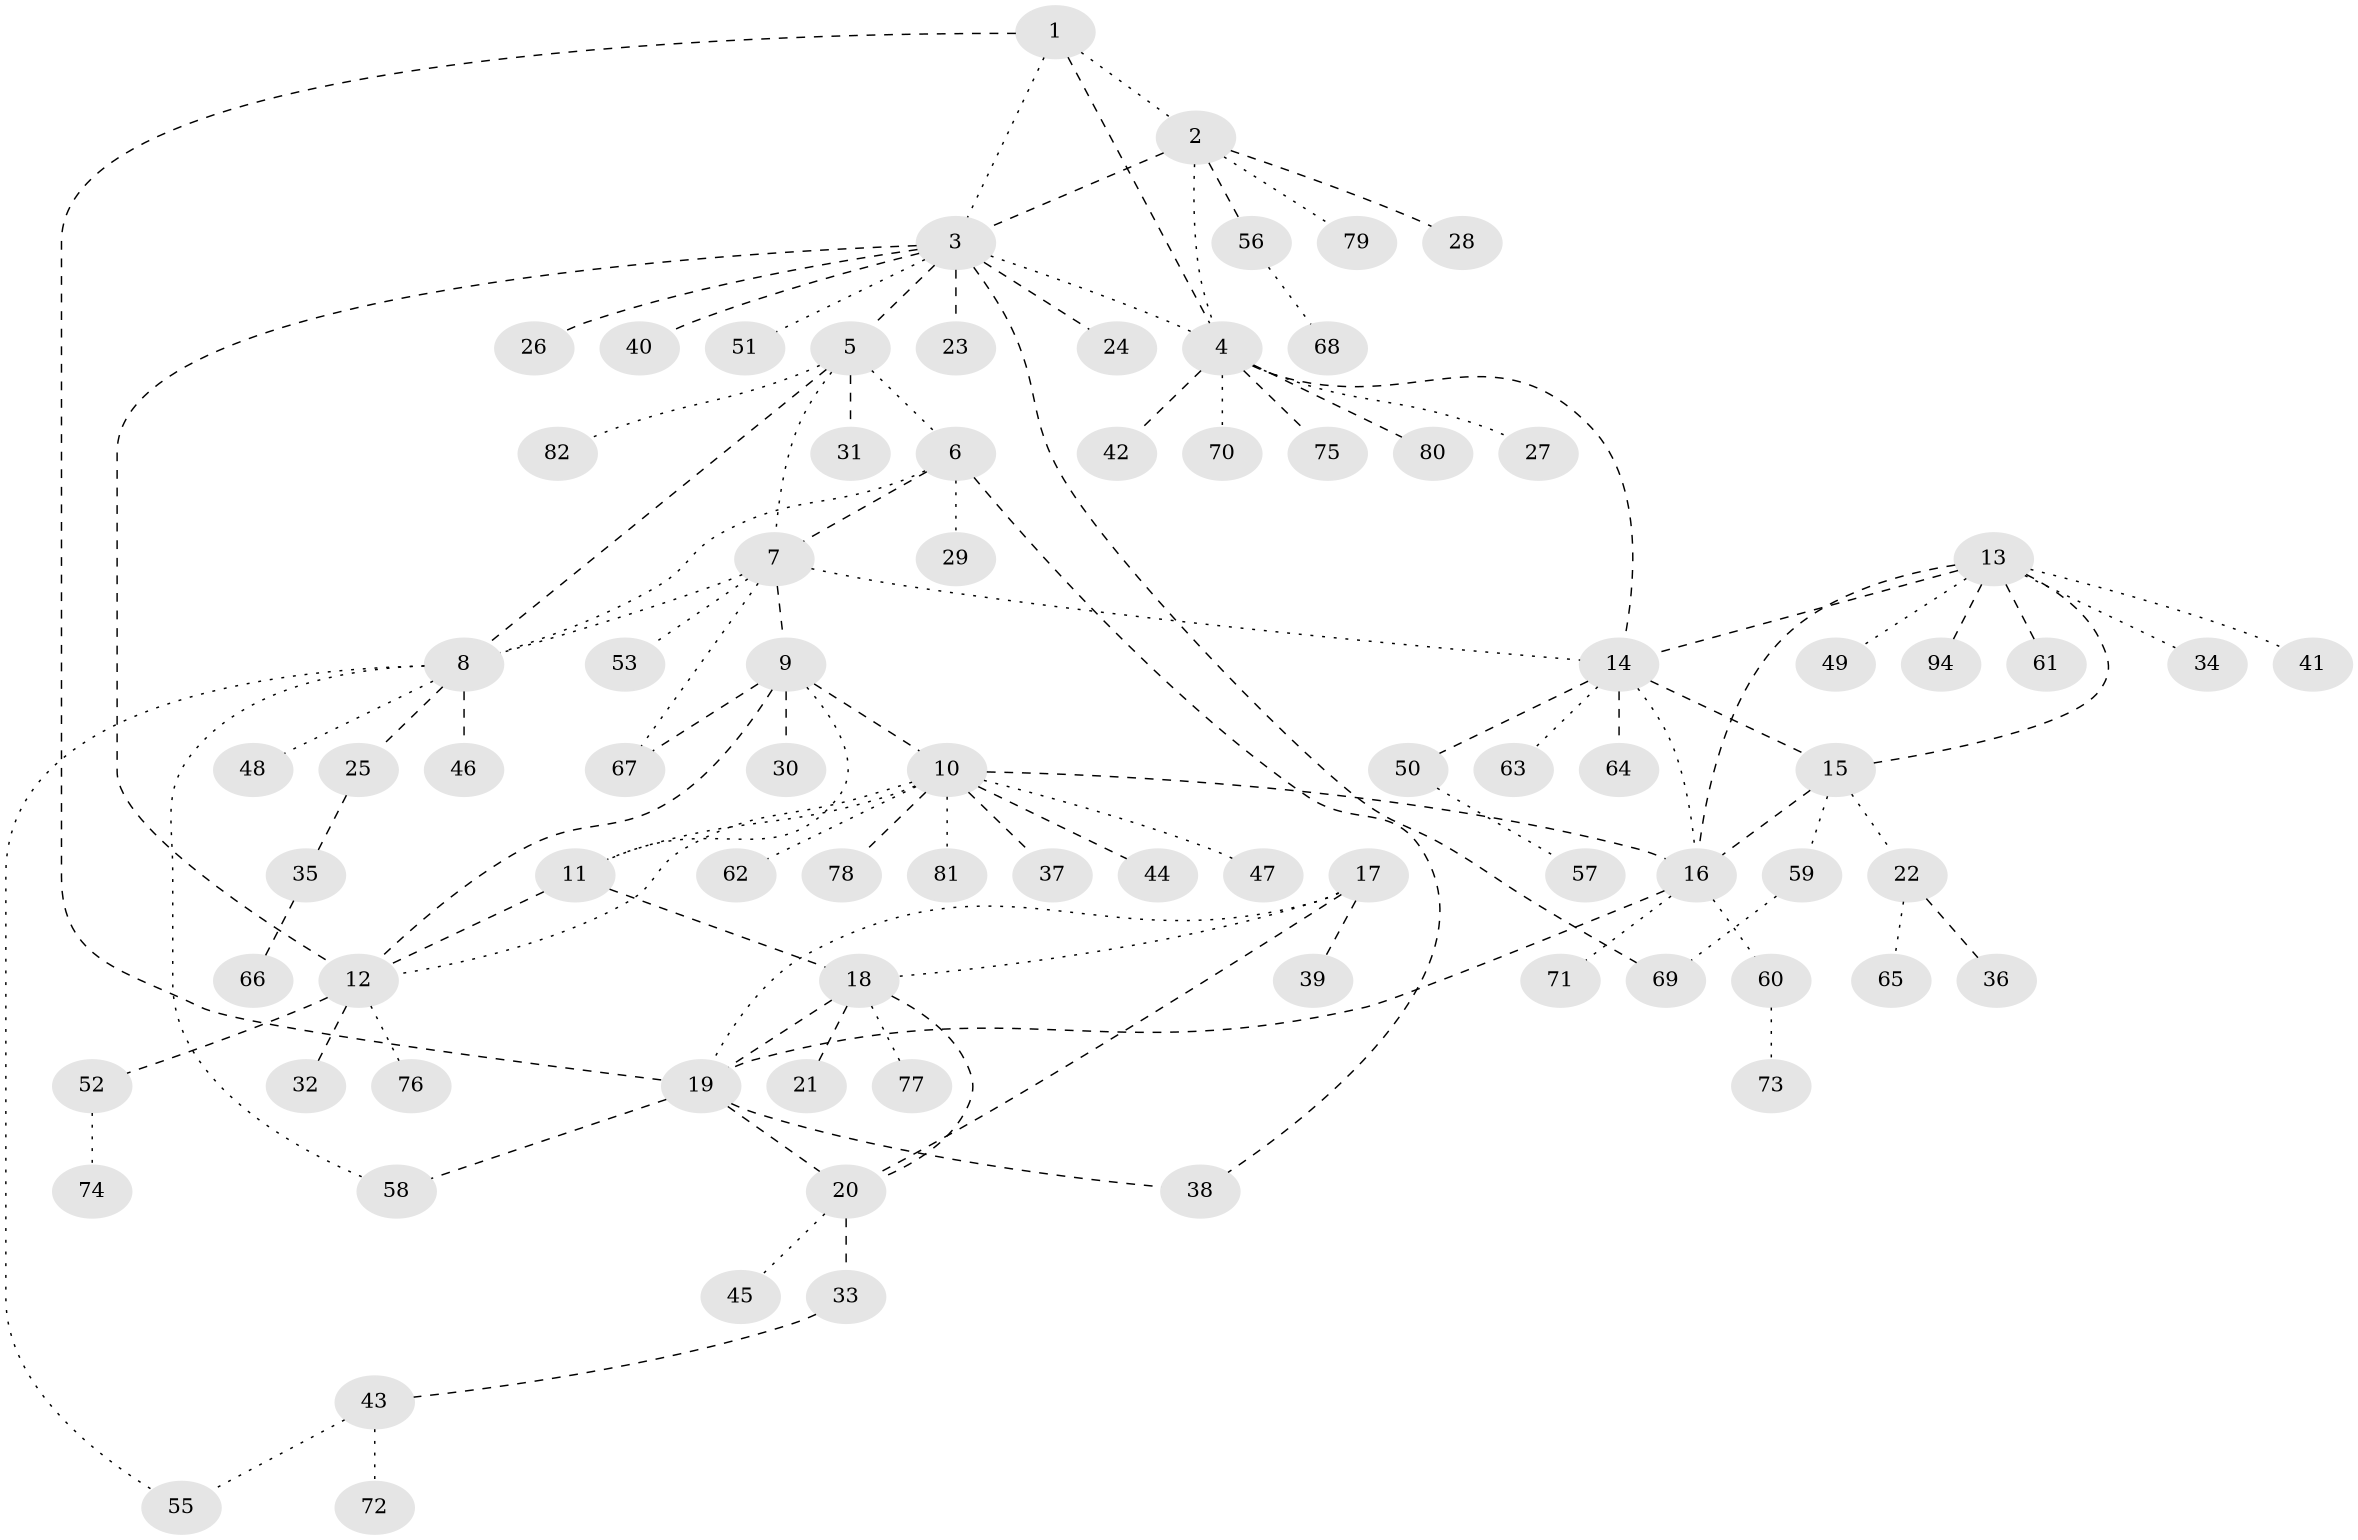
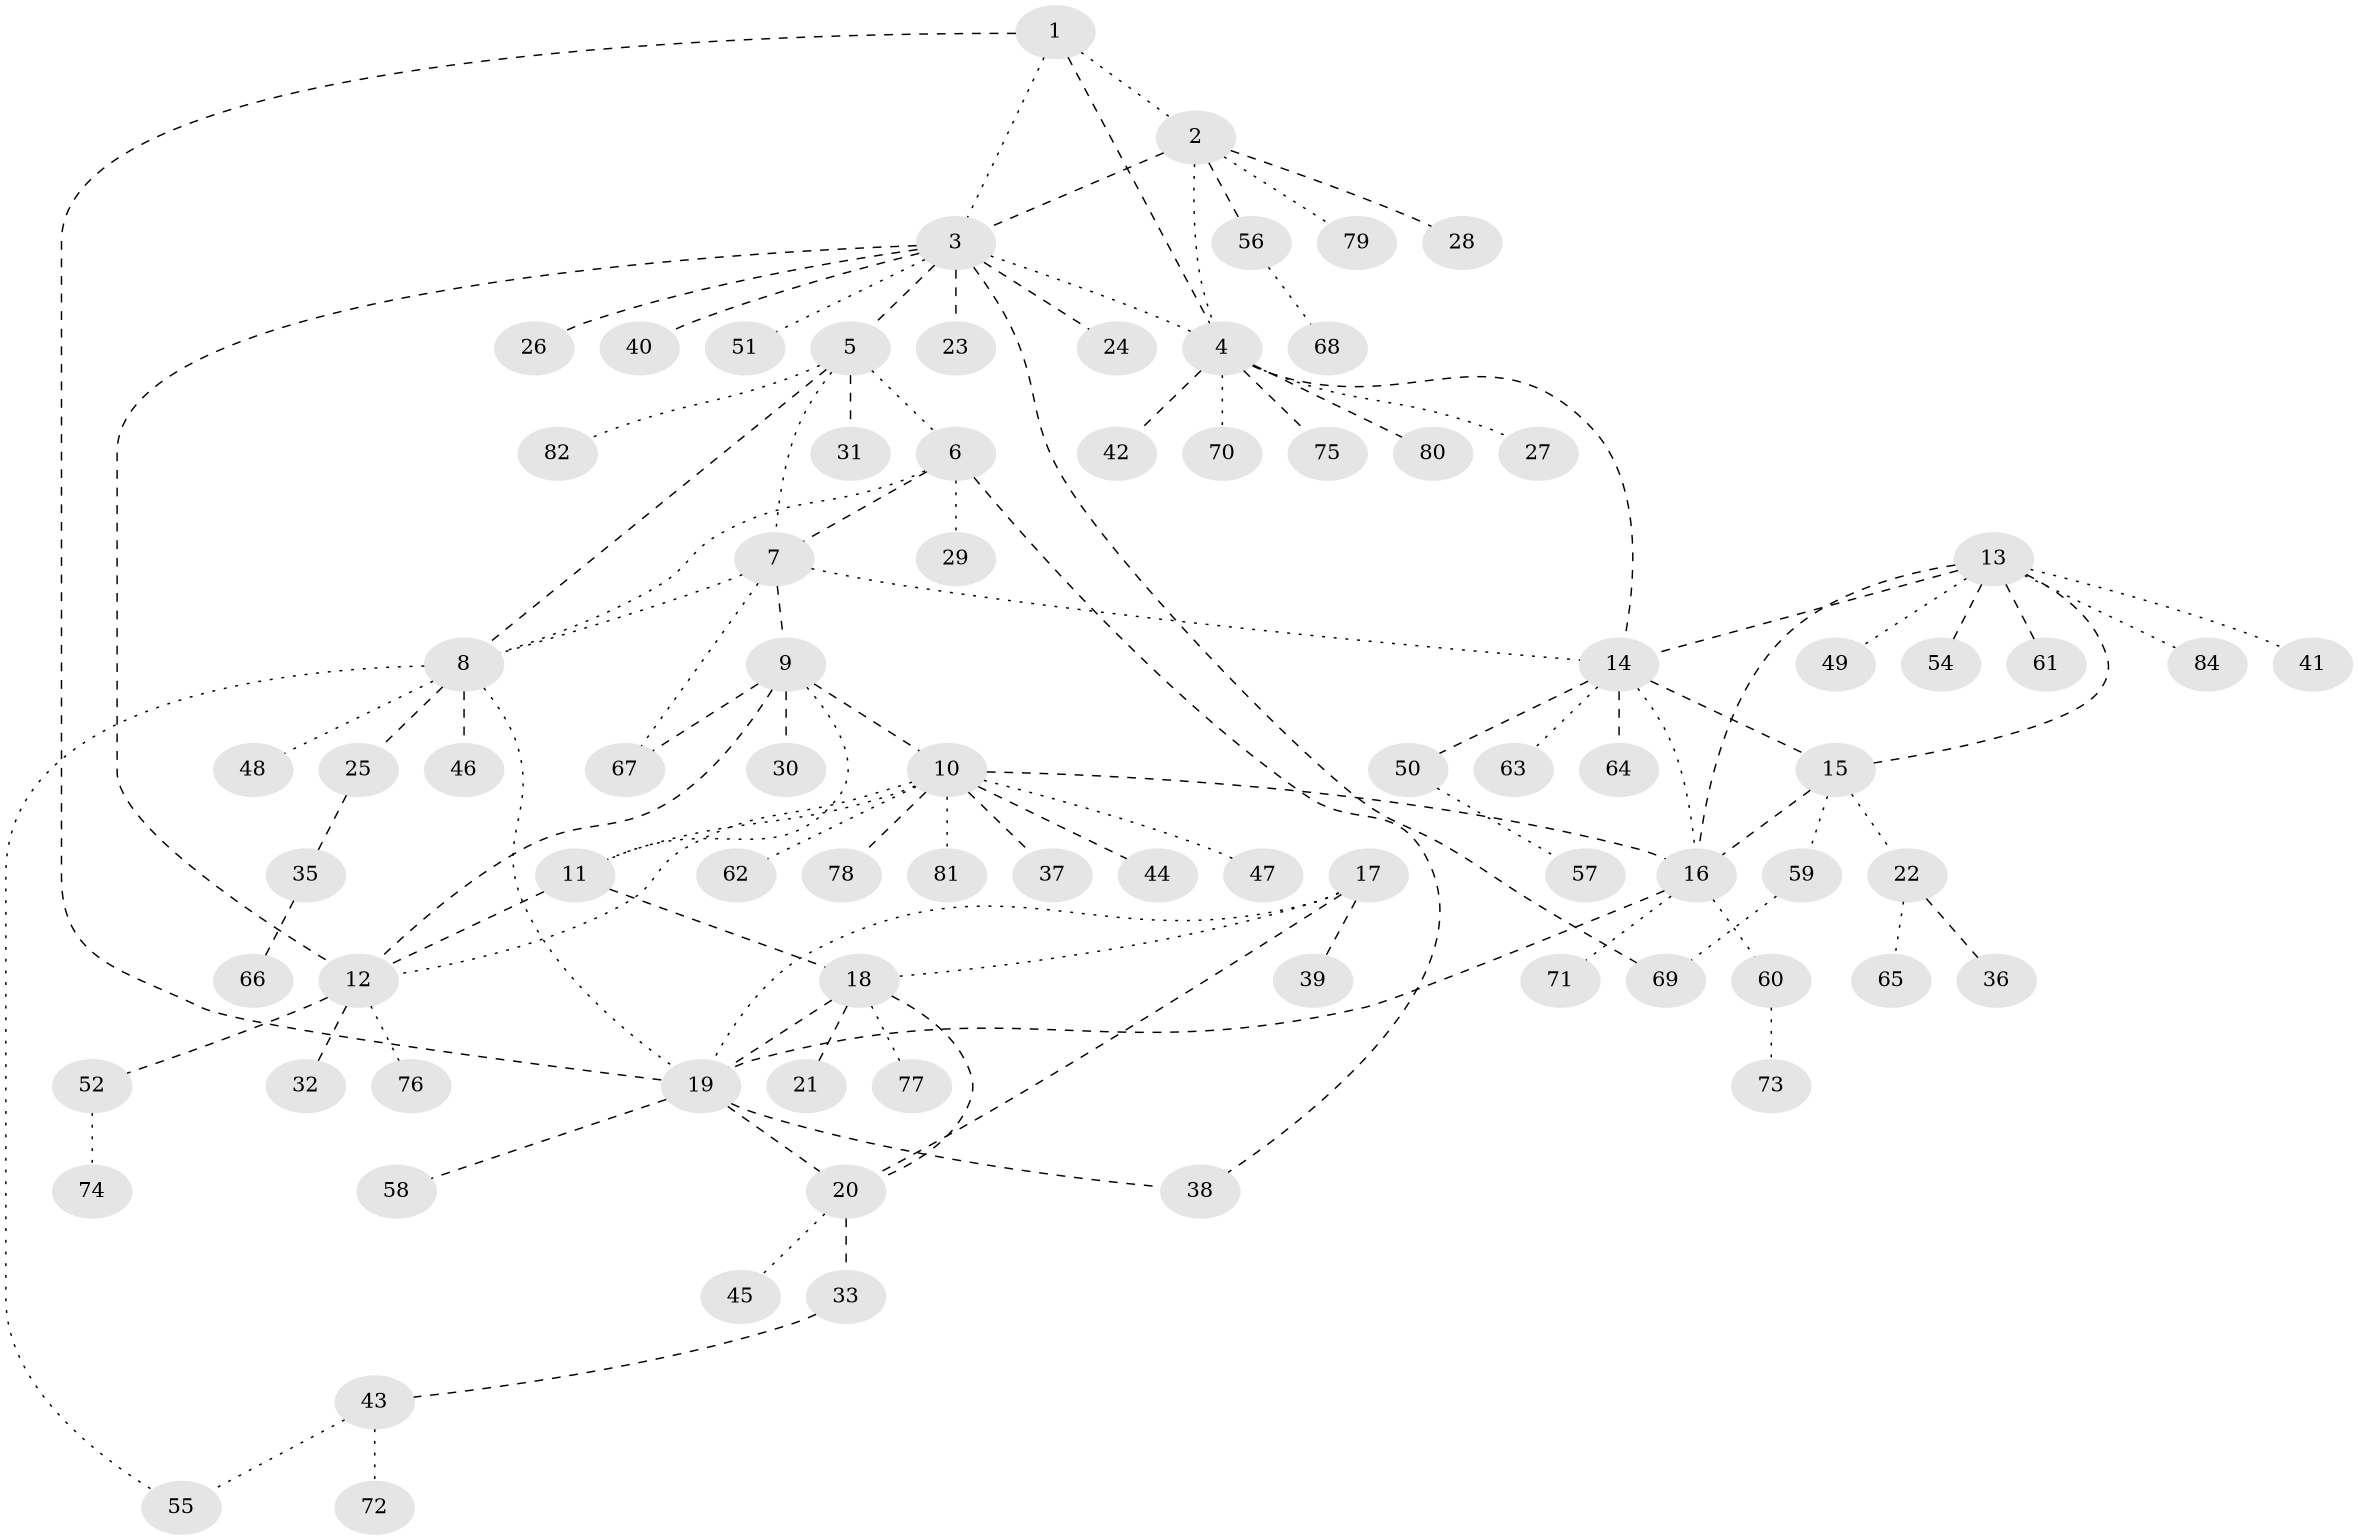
node "53": removed
node "94": label "94" -> "54"
node "34": label "34" -> "84"
edge "8" -- "58": now "8" -- "19"
